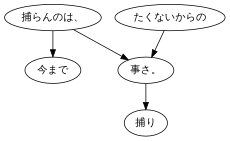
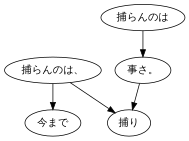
node "たくないからの": label "たくないからの" -> "捕らんのは"
edge "捕らんのは、" -> "事さ。": now "捕らんのは、" -> "捕り"
